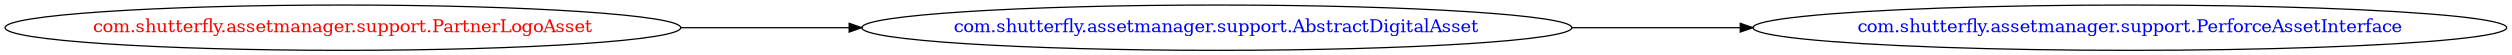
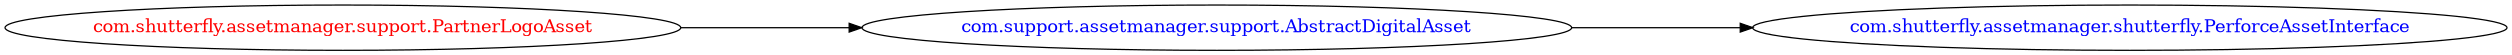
node "com.shutterfly.assetmanager.support.AbstractDigitalAsset": label "com.shutterfly.assetmanager.support.AbstractDigitalAsset" -> "com.support.assetmanager.support.AbstractDigitalAsset"
node "com.shutterfly.assetmanager.support.PerforceAssetInterface": label "com.shutterfly.assetmanager.support.PerforceAssetInterface" -> "com.shutterfly.assetmanager.shutterfly.PerforceAssetInterface"
